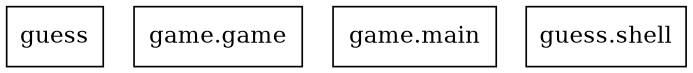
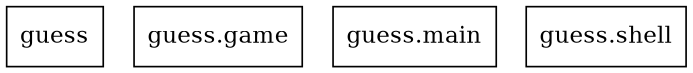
node "game.game": label "game.game" -> "guess.game"
node "game.main": label "game.main" -> "guess.main"
